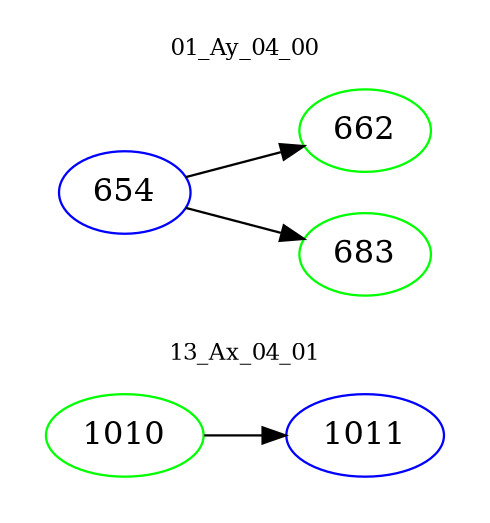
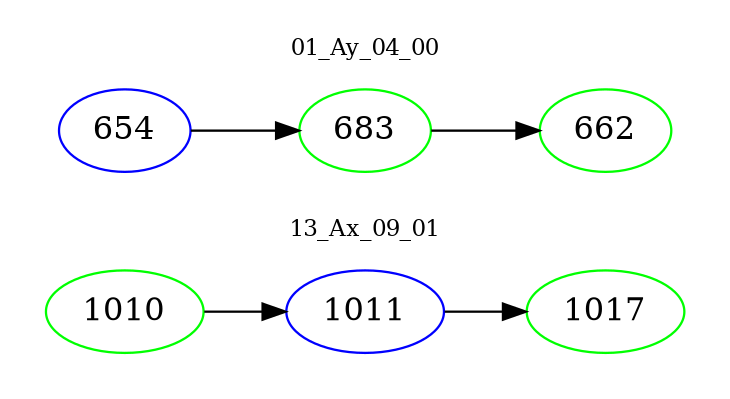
edge "654" -> "662": now "683" -> "662"
node "1017": added
cluster "13_Ax_04_01": label "13_Ax_04_01" -> "13_Ax_09_01"
